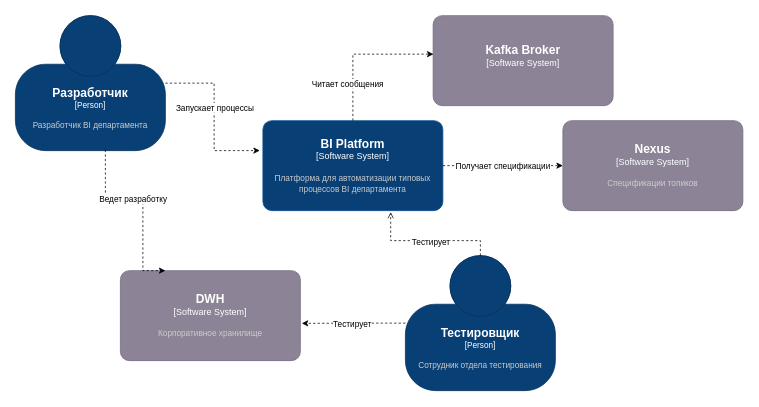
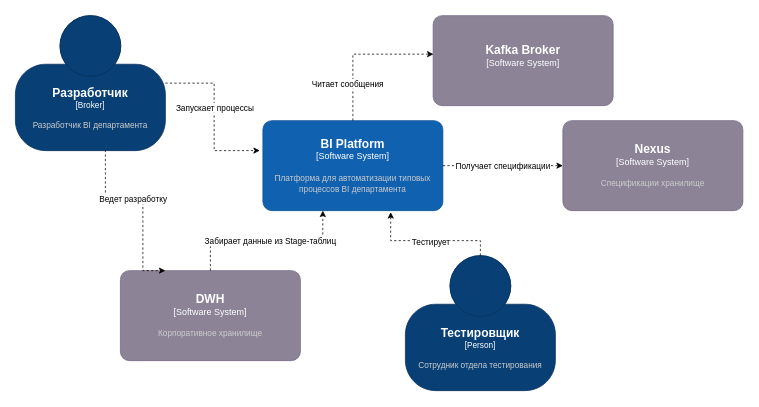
node "Разработчик [Person] Разработчик BI департамента": label "Разработчик [Person] Разработчик BI департамента" -> "Разработчик [Broker] Разработчик BI департамента"
node "BI Platform [Software System] Платформа для автоматизации типовых процессов BI департамента": fillcolor #083f75 -> #1061b0
node "Nexus [Software System] Спецификации топиков": label "Nexus [Software System] Спецификации топиков" -> "Nexus [Software System] Спецификации хранилище"
edge "Тестировщик [Person] Сотрудник отдела тестирования" -> "BI Platform [Software System] Платформа для автоматизации типовых процессов BI департамента": arrowhead open -> classic
edge "DWH [Software System] Корпоративное хранилище" -> "BI Platform [Software System] Платформа для автоматизации типовых процессов BI департамента": added, label "Забирает данные из Stage-таблиц"
edge "Тестировщик [Person] Сотрудник отдела тестирования" -> "DWH [Software System] Корпоративное хранилище": removed, label "Тестирует"
